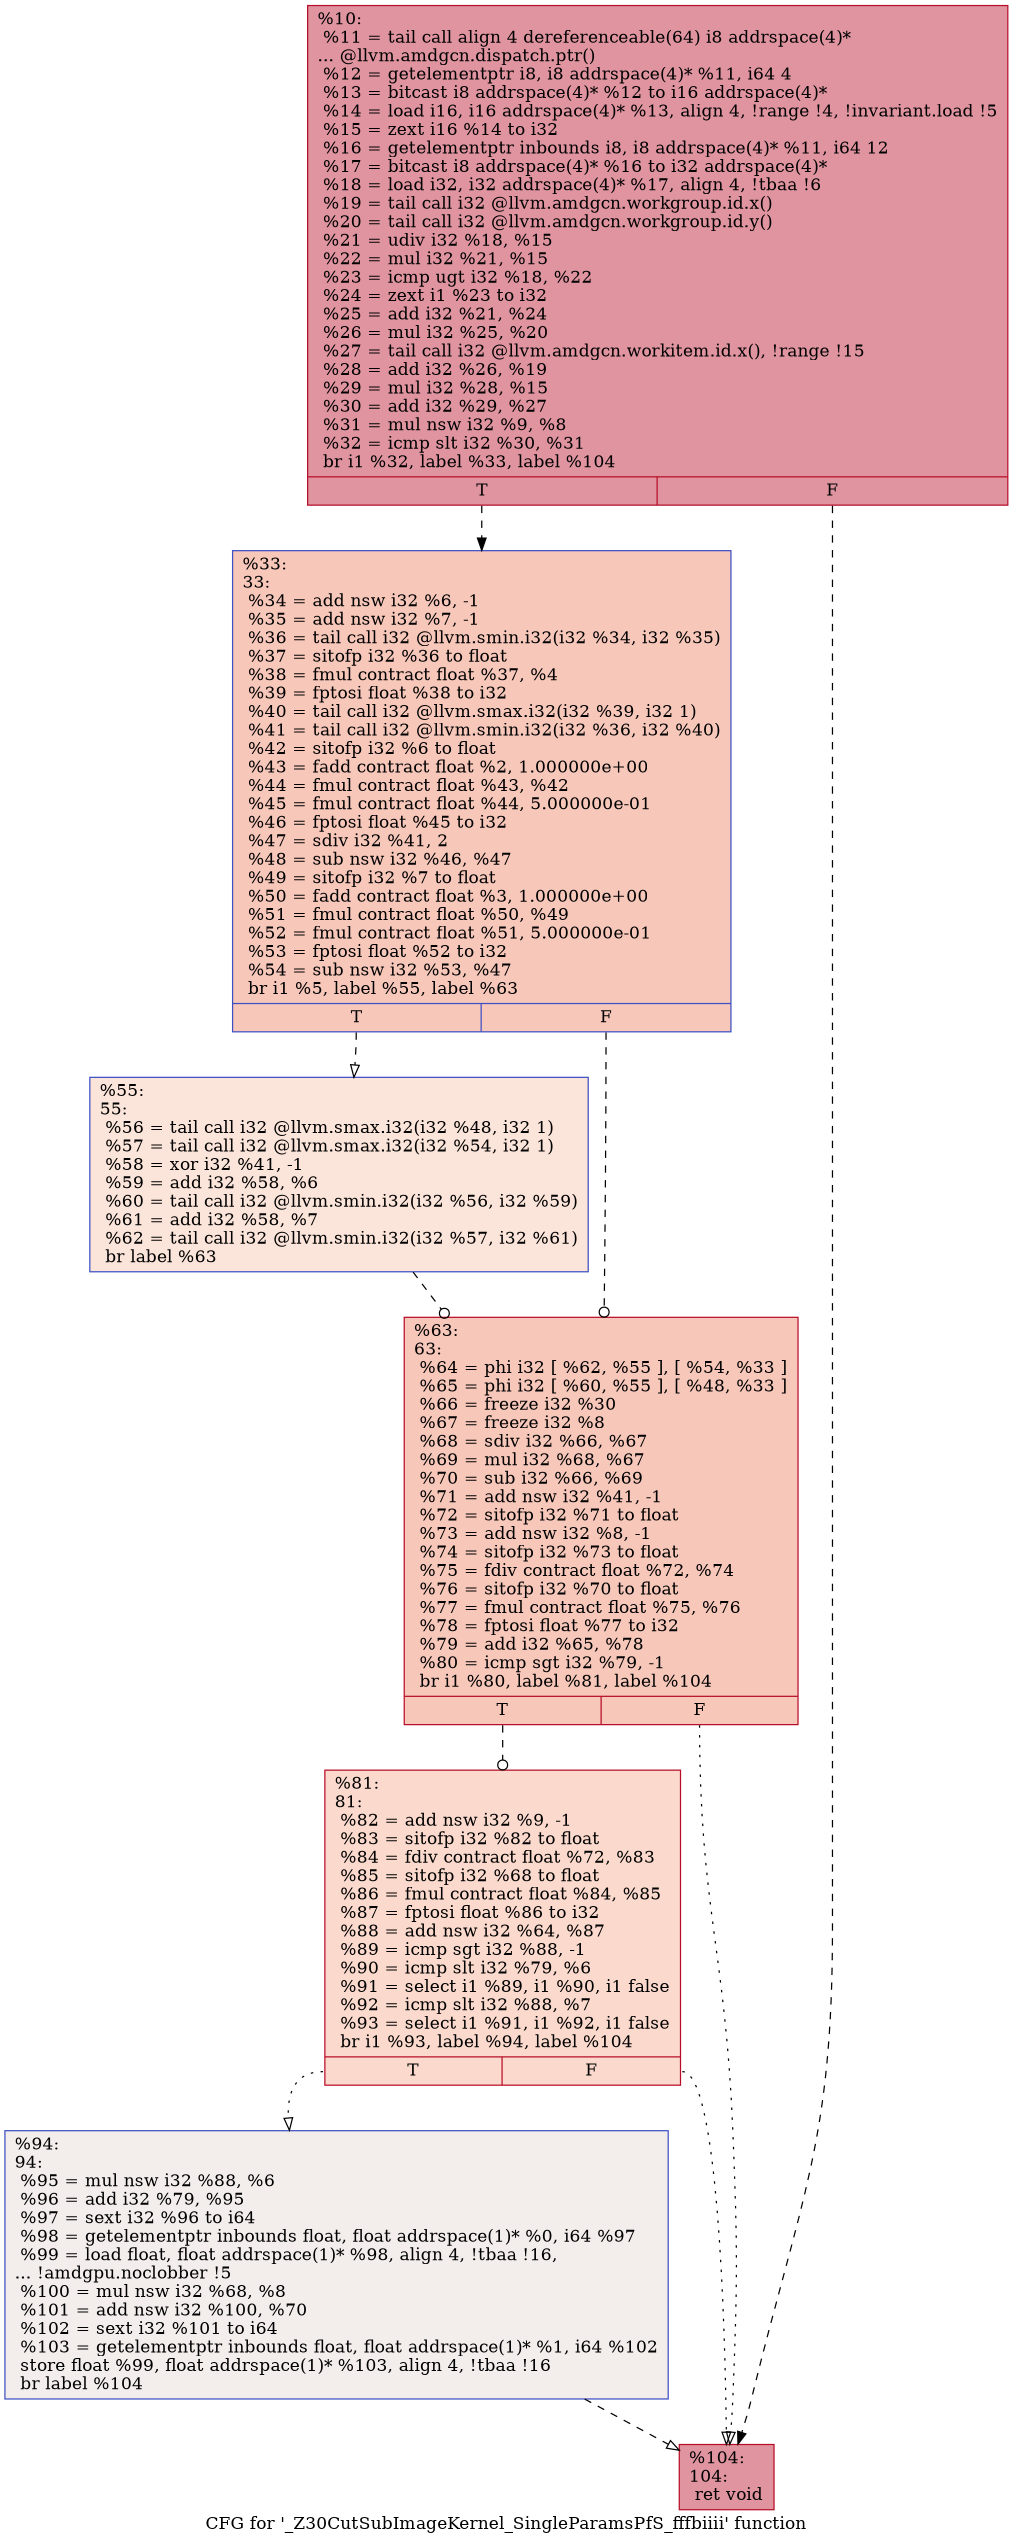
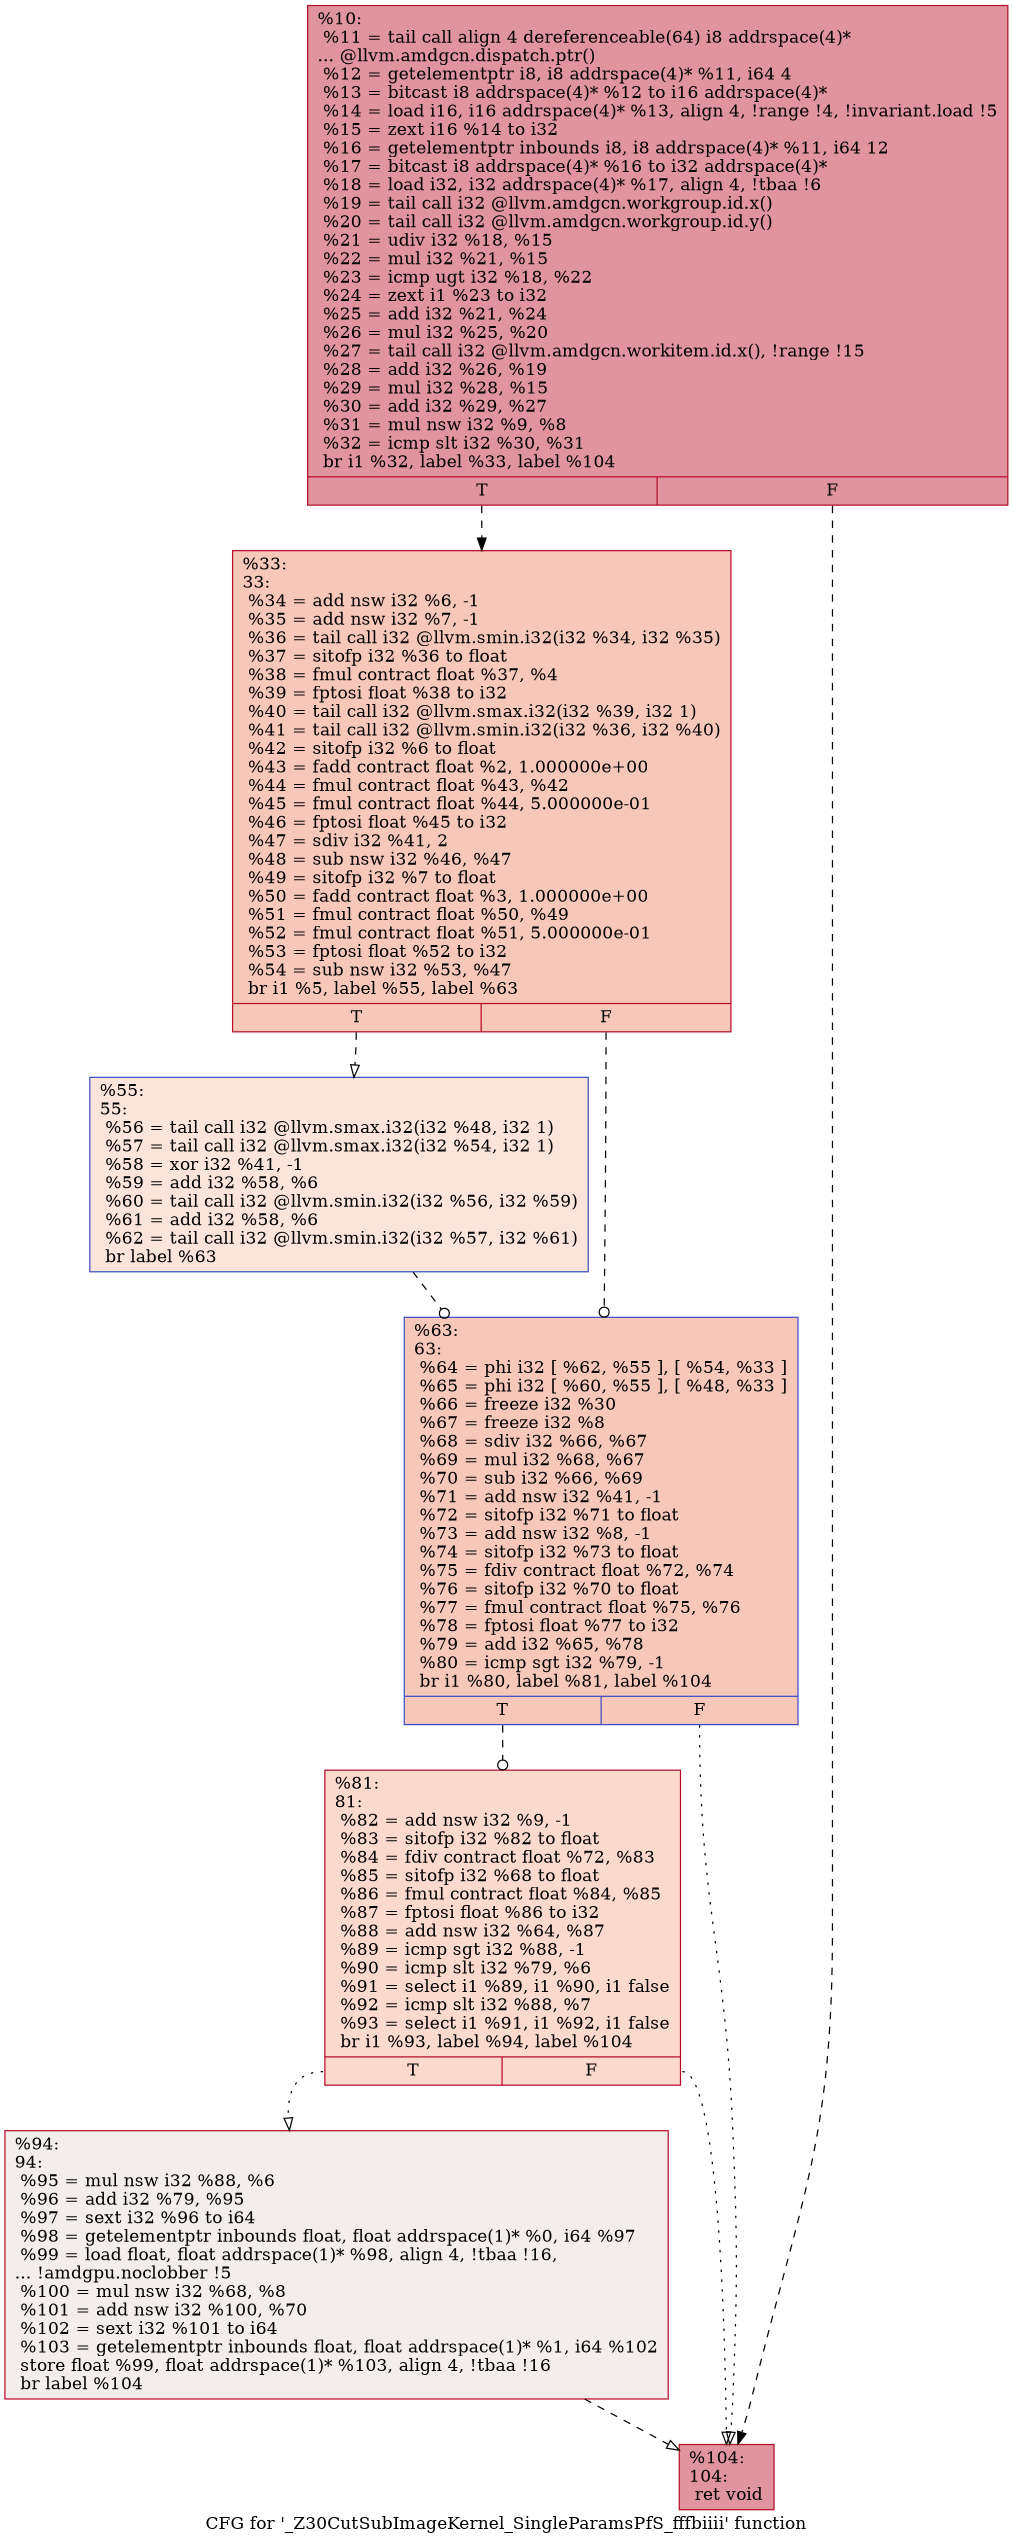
node "%33:": color #3d50c3ff -> #b70d28ff
node "%55:": text "%61 = add i32 %58, %7" -> "%61 = add i32 %58, %6"
node "%63:": color #b70d28ff -> #3d50c3ff
node "%94:": color #3d50c3ff -> #b70d28ff
